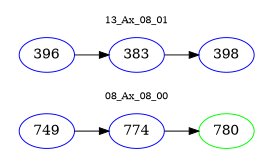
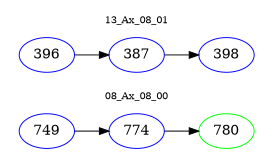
node "383": label "383" -> "387"
